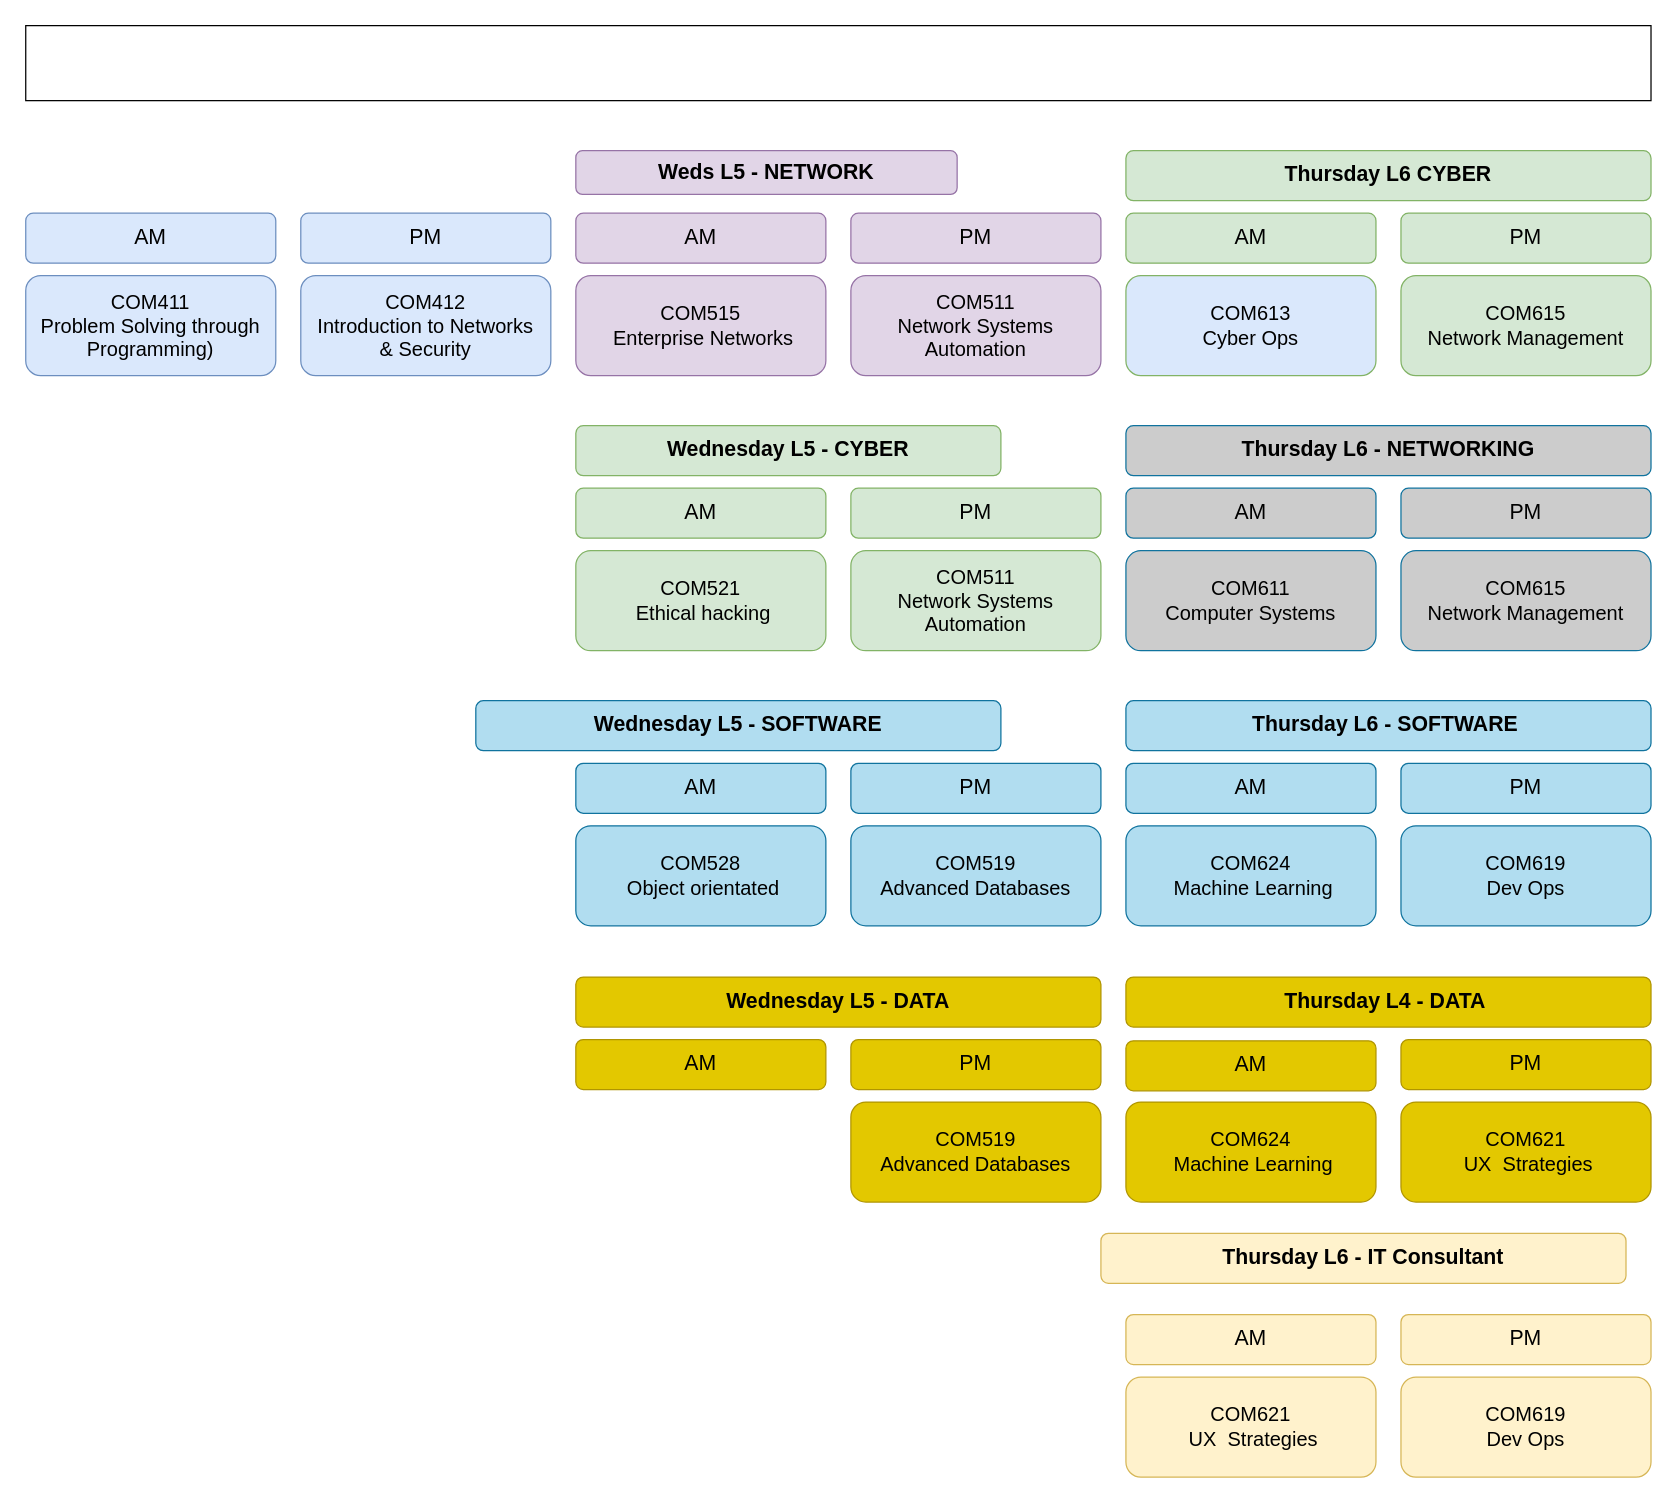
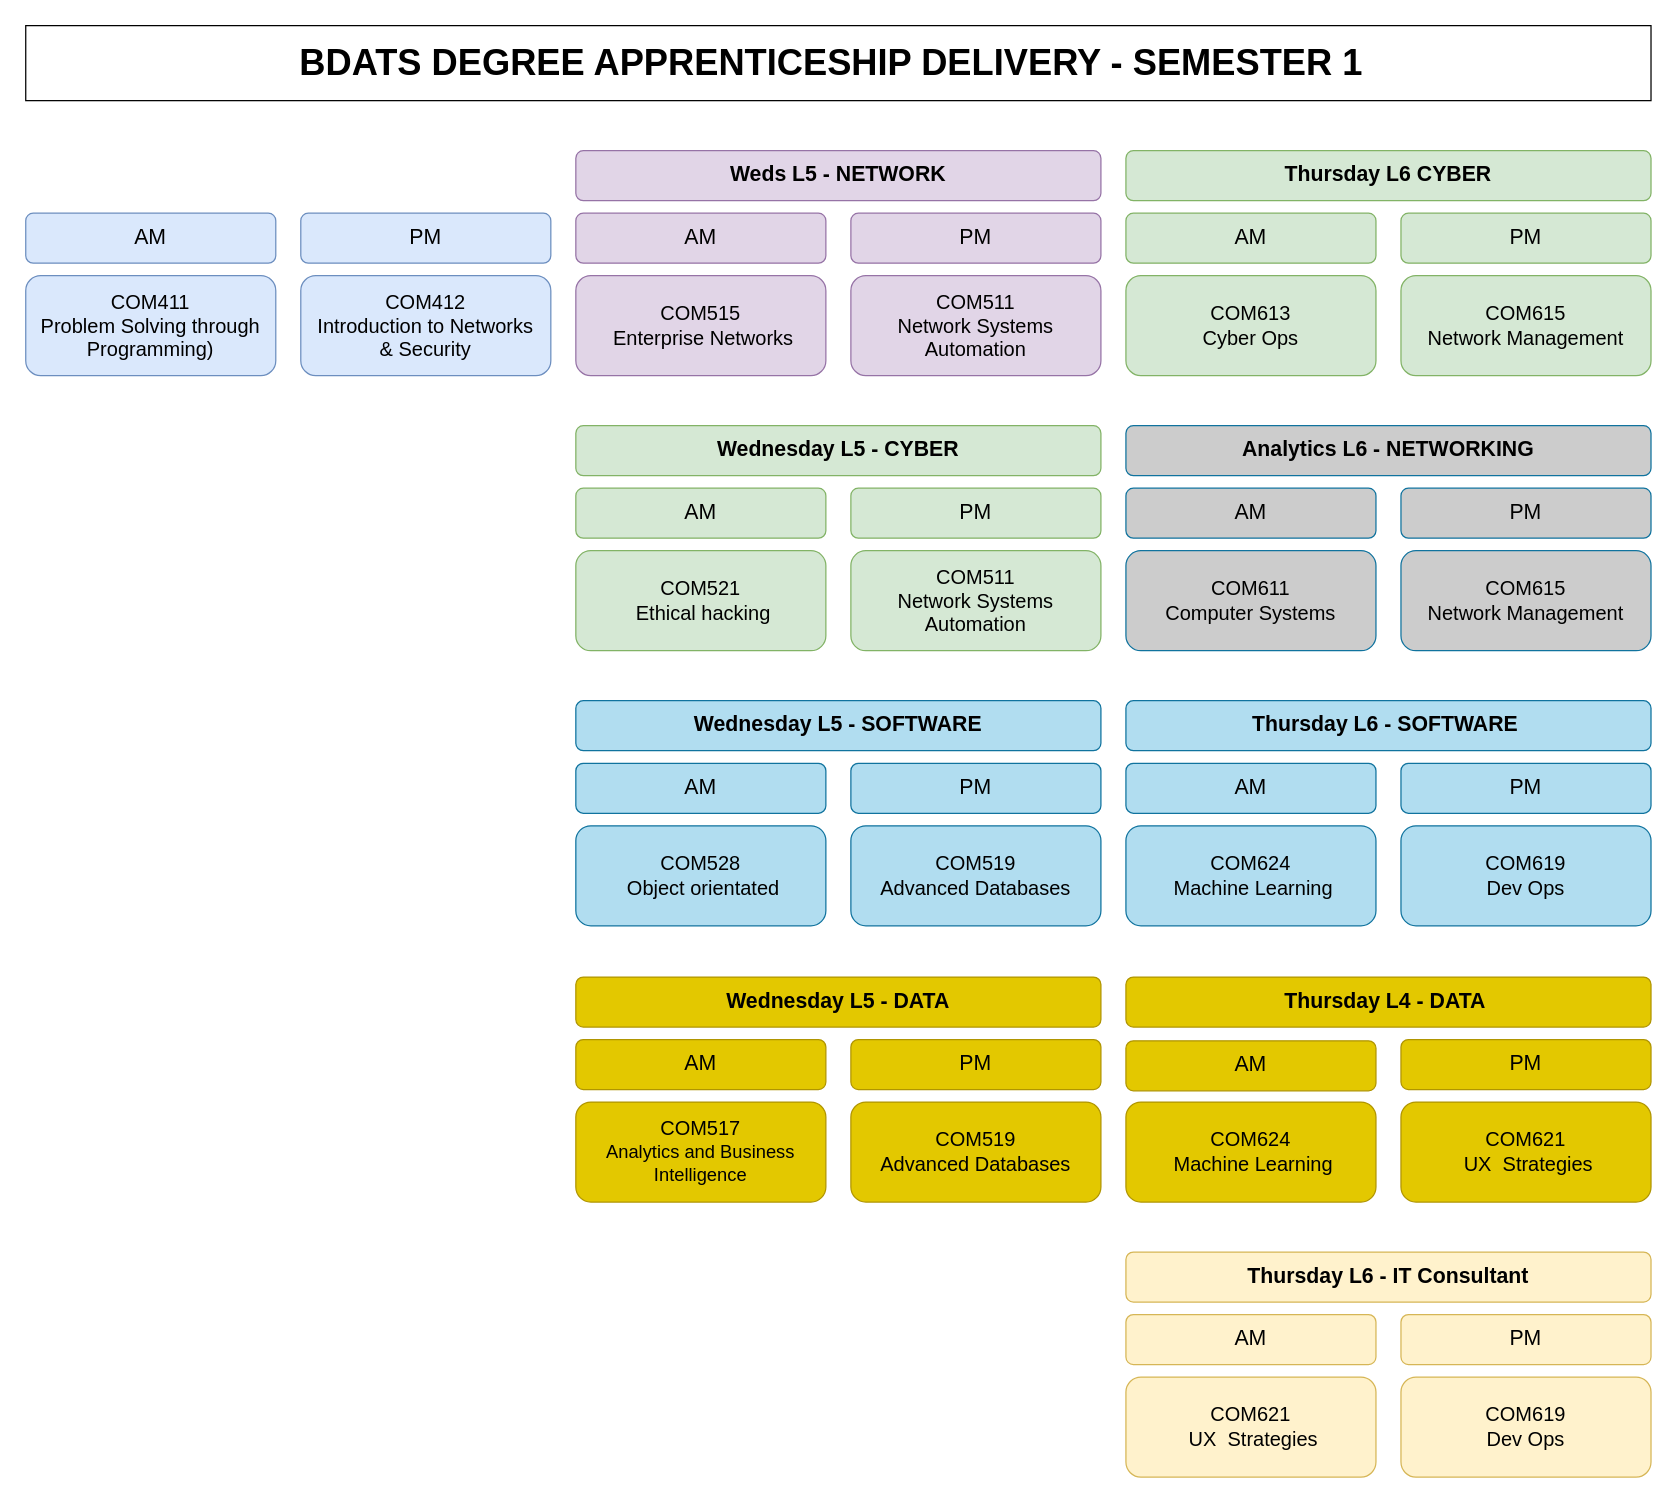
node "BDATS DEGREE APPRENTICESHIP DELIVERY - SEMESTER 1": added
node "Weds L5 - NETWORK": size 381x44 -> 525x50
node "COM613 Cyber Ops": fillcolor #dae8fc -> #d5e8d4
node "Wednesday L5 - CYBER": size 425x50 -> 525x50
node "Thursday L6 - NETWORKING": label "Thursday L6 - NETWORKING" -> "Analytics L6 - NETWORKING"
node "Wednesday L5 - SOFTWARE": moved (738, 726) -> (838, 726)
node "COM517 Analytics and Business Intelligence": added
node "Thursday L6 - IT Consultant": moved (1363, 1258) -> (1388, 1277)
